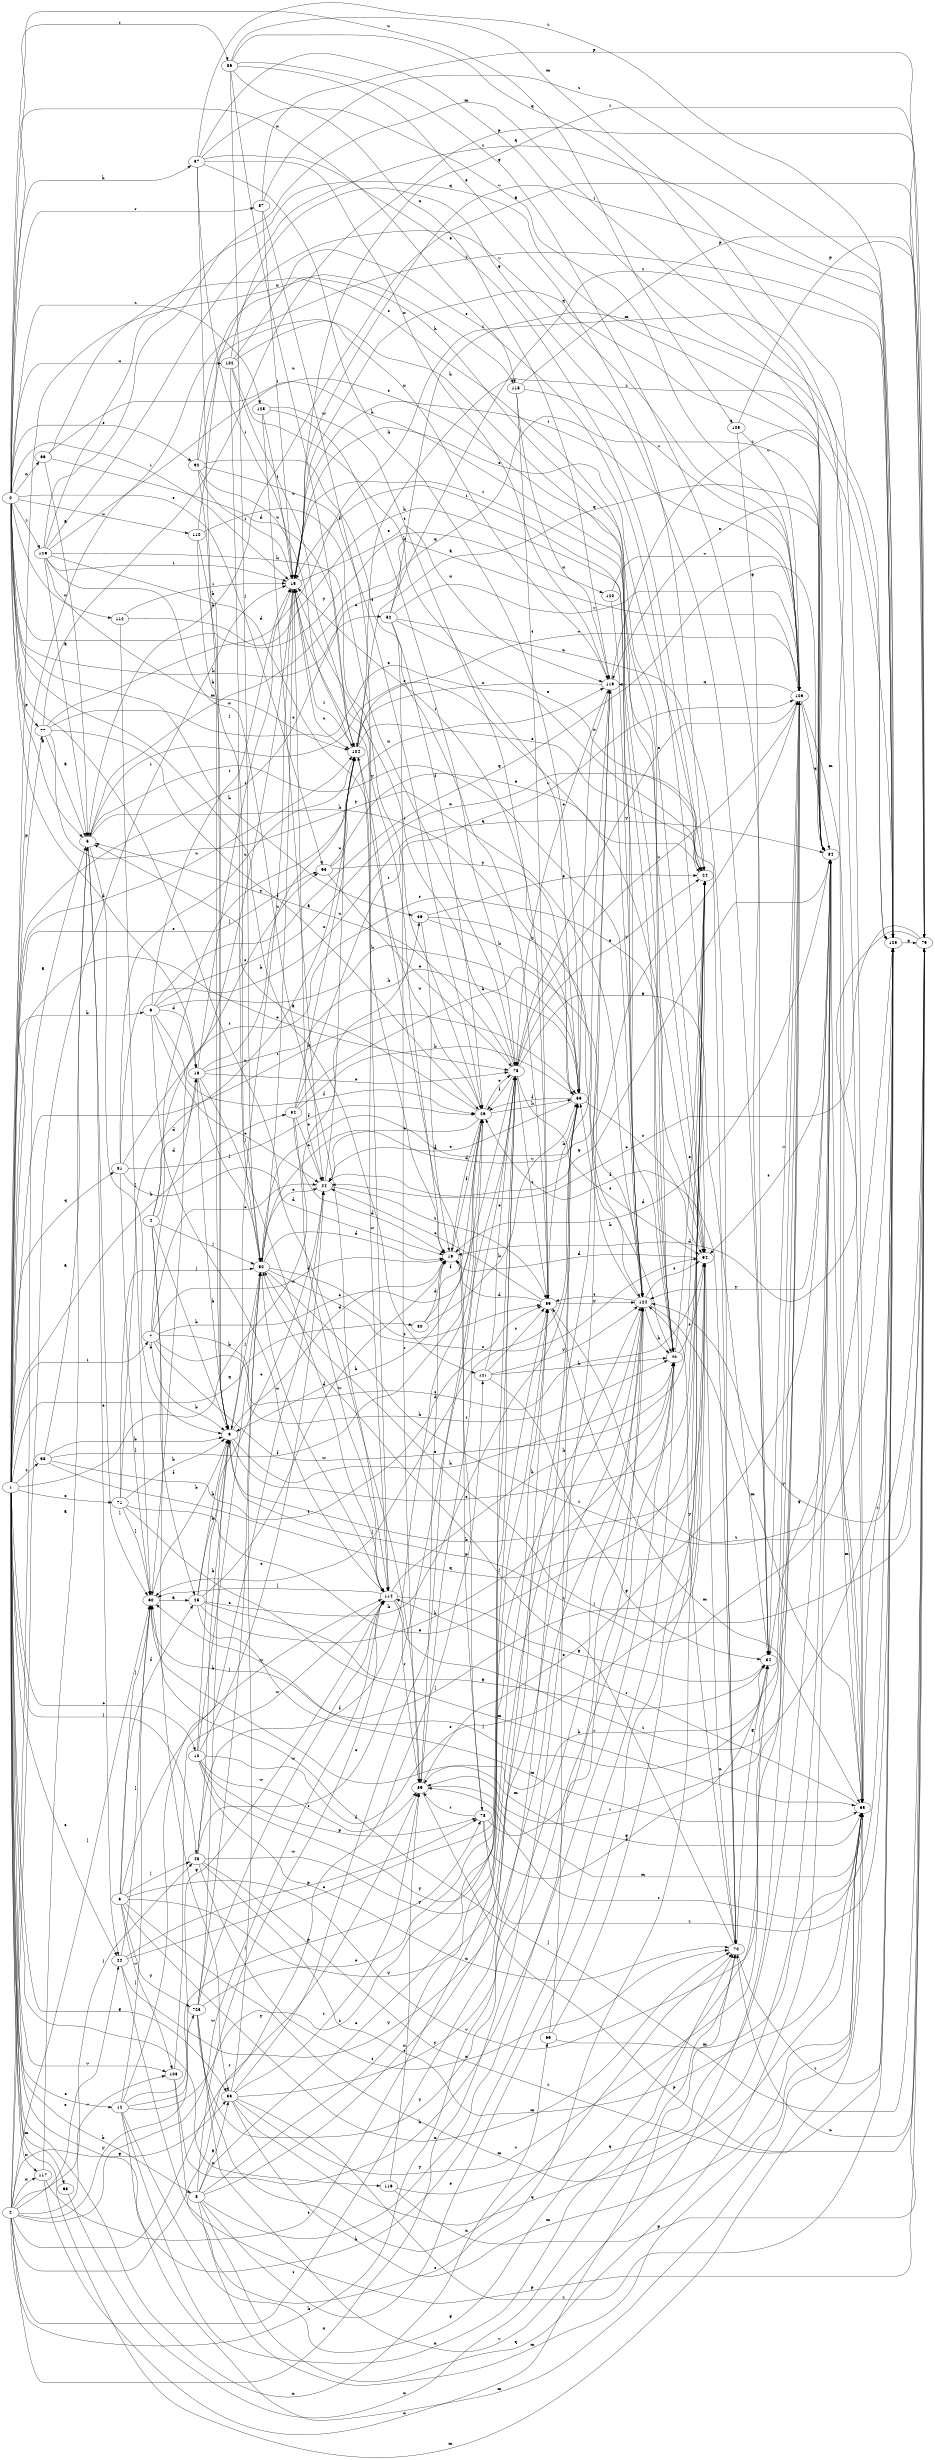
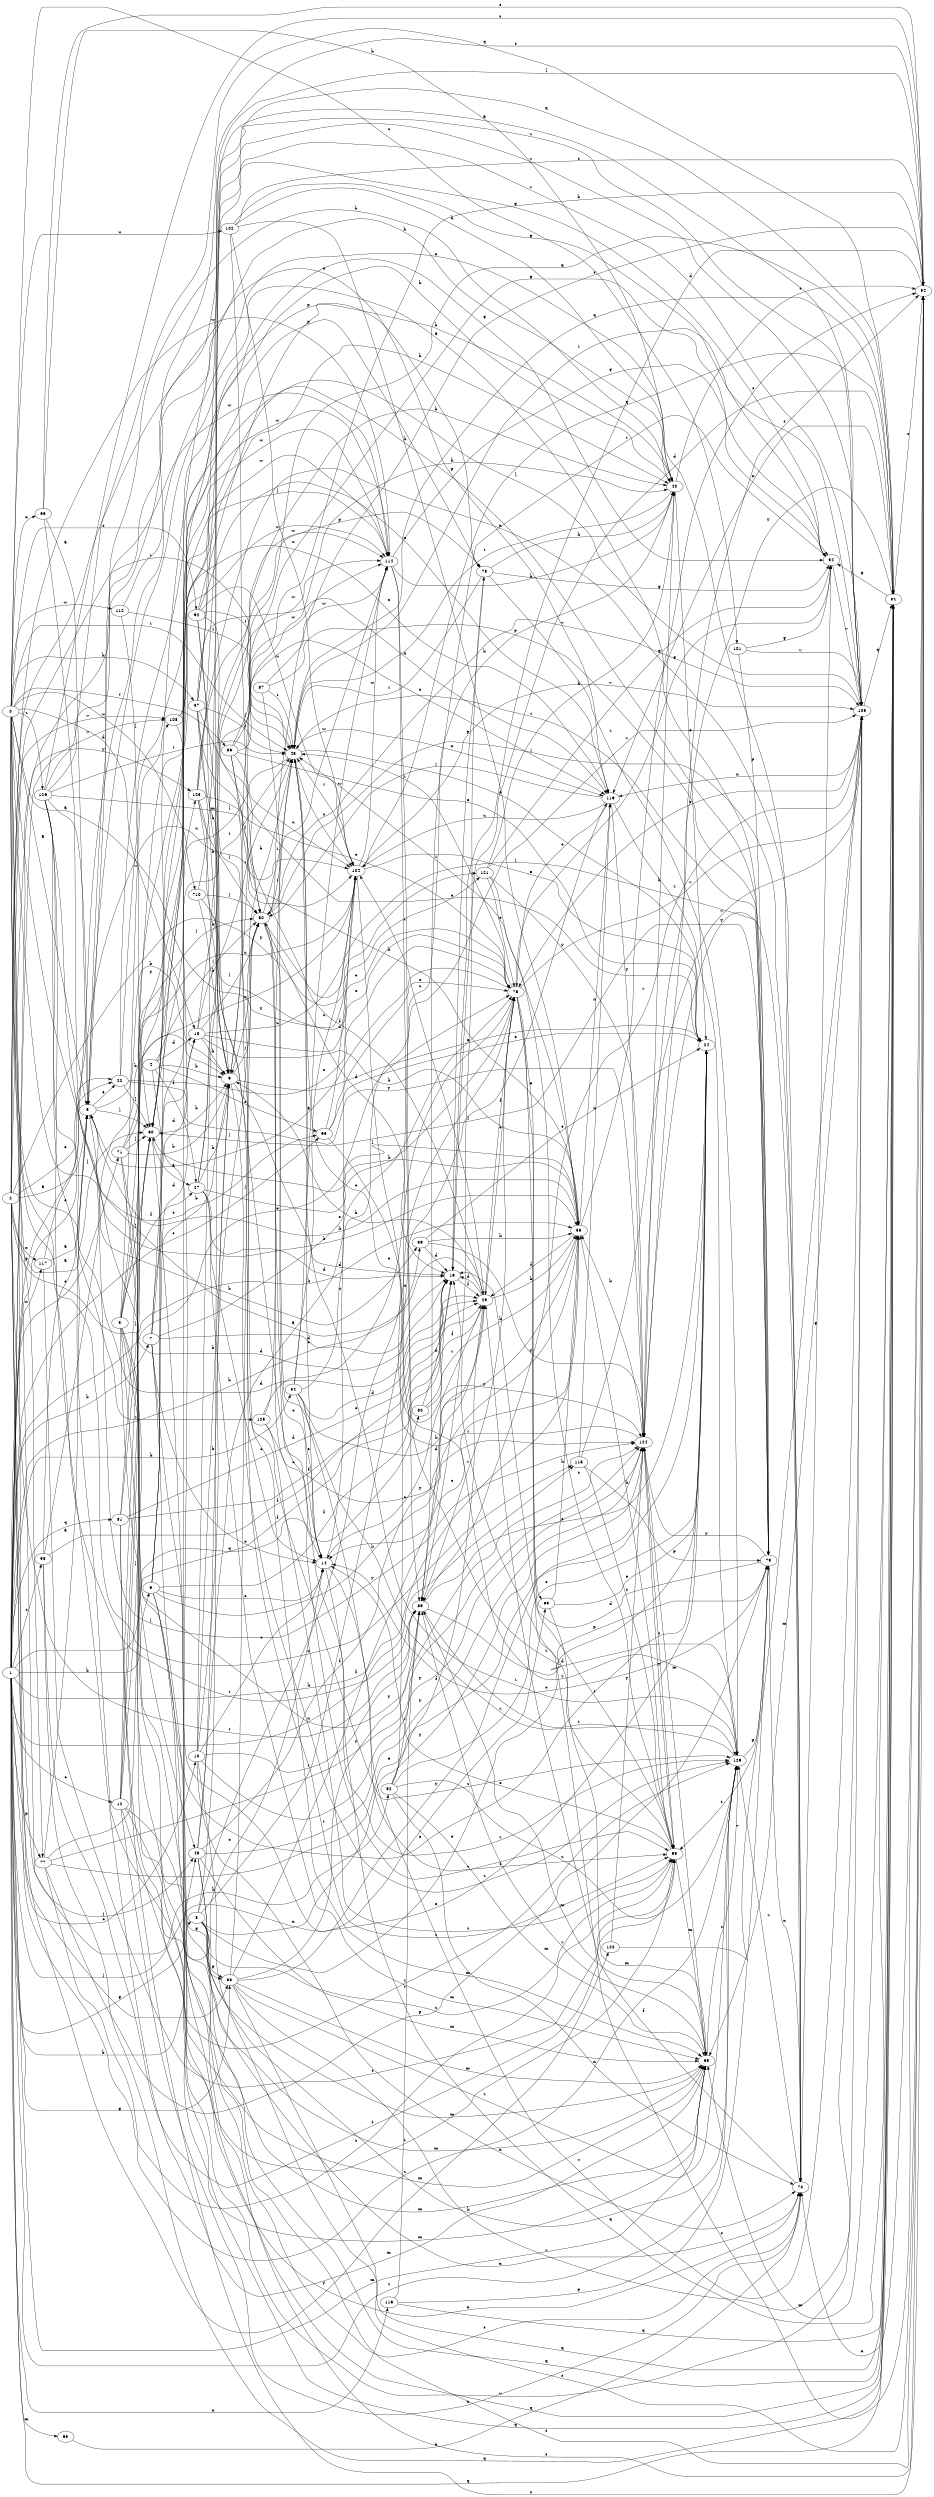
edge "0" -> "87": removed, label "r"
node "105": label "105" -> "101"
node "110": label "110" -> "710"
node "15": label "15" -> "45"
edge "126" -> "29": now "126" -> "55"
edge "6" -> "70": label "n" -> "s"
edge "75" -> "24": now "75" -> "69"
node "44": label "44" -> "14"
edge "1" -> "7": label "i" -> "b"
node "25": label "25" -> "27"
edge "65" -> "114": now "65" -> "89"
node "723": label "723" -> "123"
edge "48" -> "129": label "z" -> "k"
